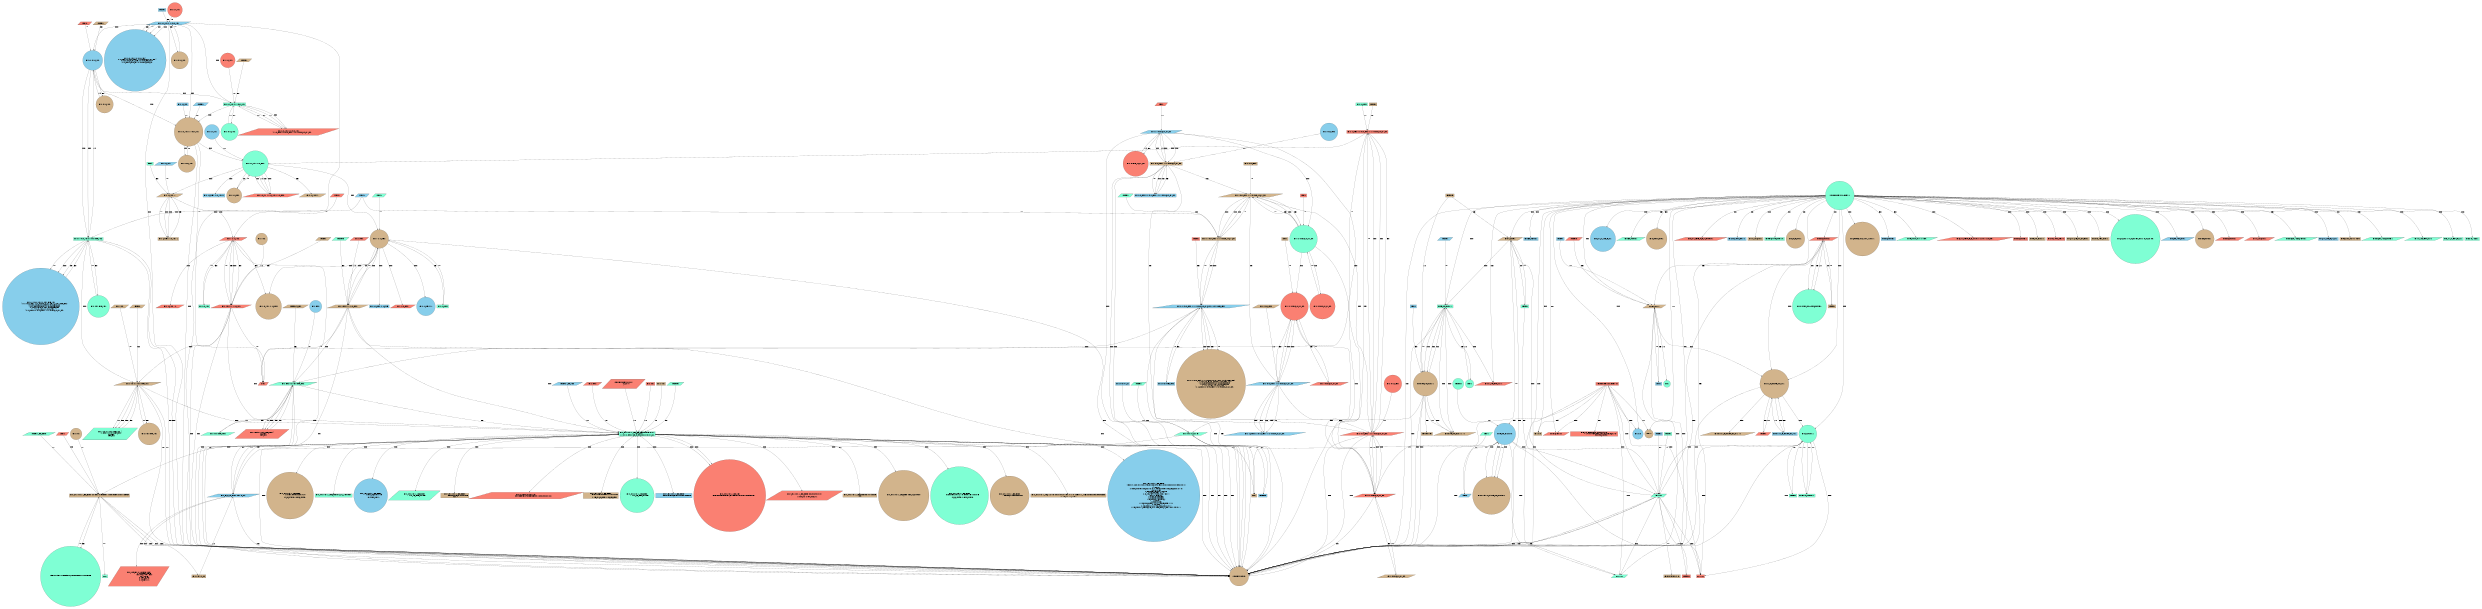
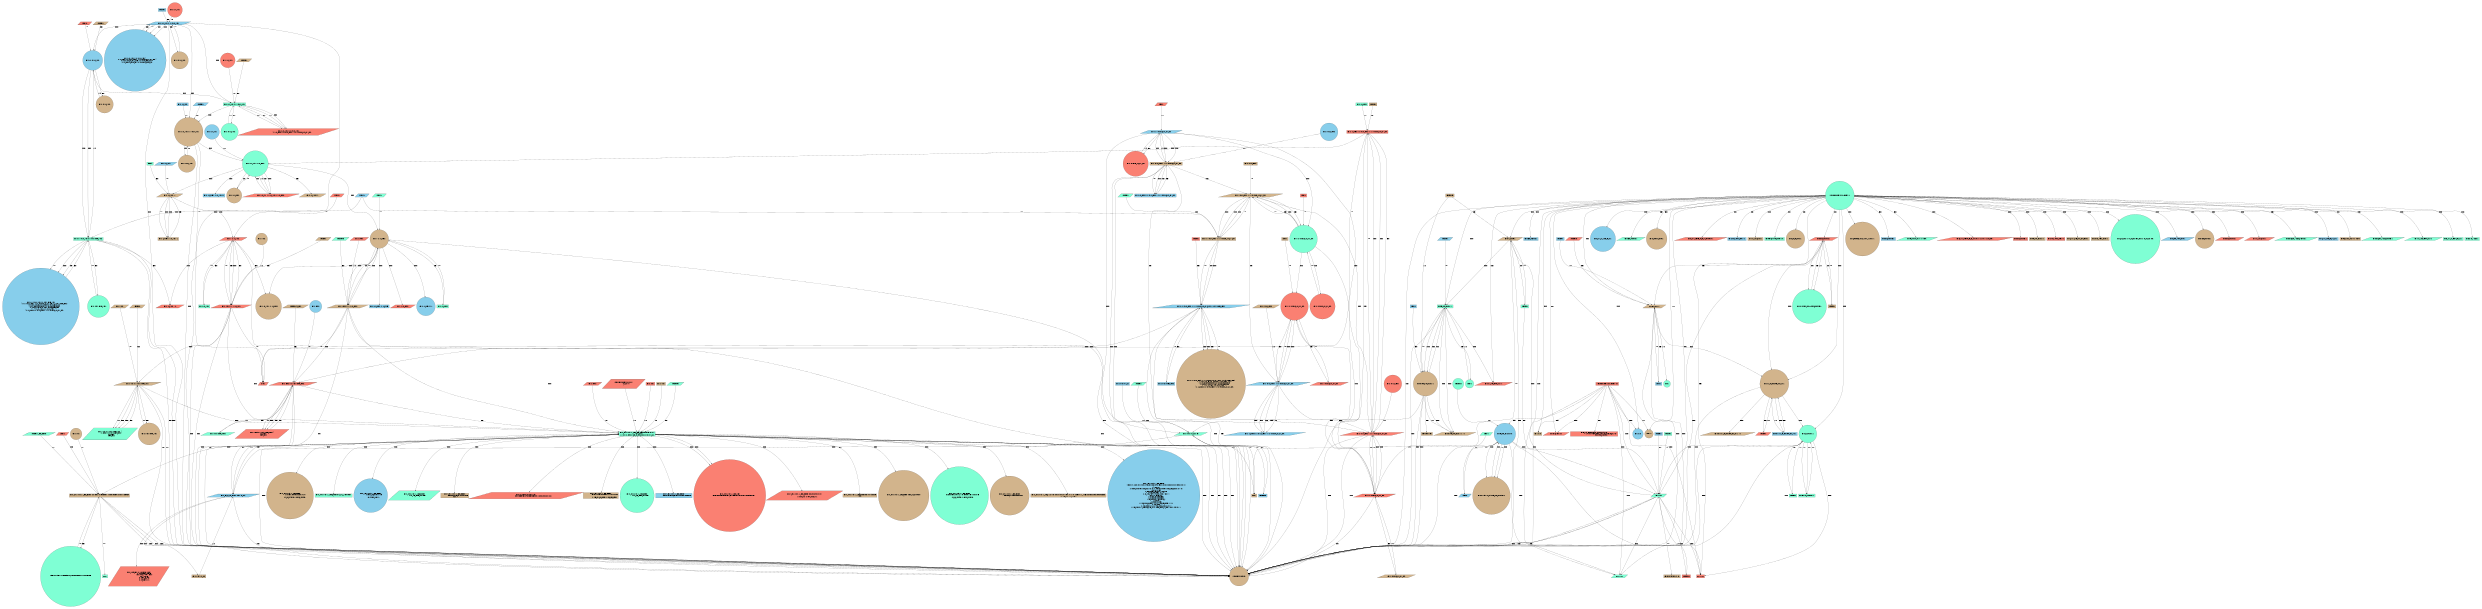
edge "(Call,16*h->sps.mb_width)" -> "(Call,h->mb_width  = h->sps.mb_width)": removed, label "DDG:"
edge "(Call,16*h->sps.mb_width != h->avctx->coded_width)" -> "(Call,h->width  != h->avctx->coded_width)": now "(Call,16*h->sps.mb_width != h->avctx->coded_width)" -> "(Call,h->mb_width  * 16)"
node "(Call,h->height != h->avctx->coded_height)": fillcolor aquamarine -> salmon
node "(Identifier,AV_LOG_INFO)": removed
edge "(Call,16 * h->mb_width)" -> "(MethodReturn,static int)": now "(Call,16 * h->mb_width)" -> "(Call,h->avctx->pix_fmt = ret)"
